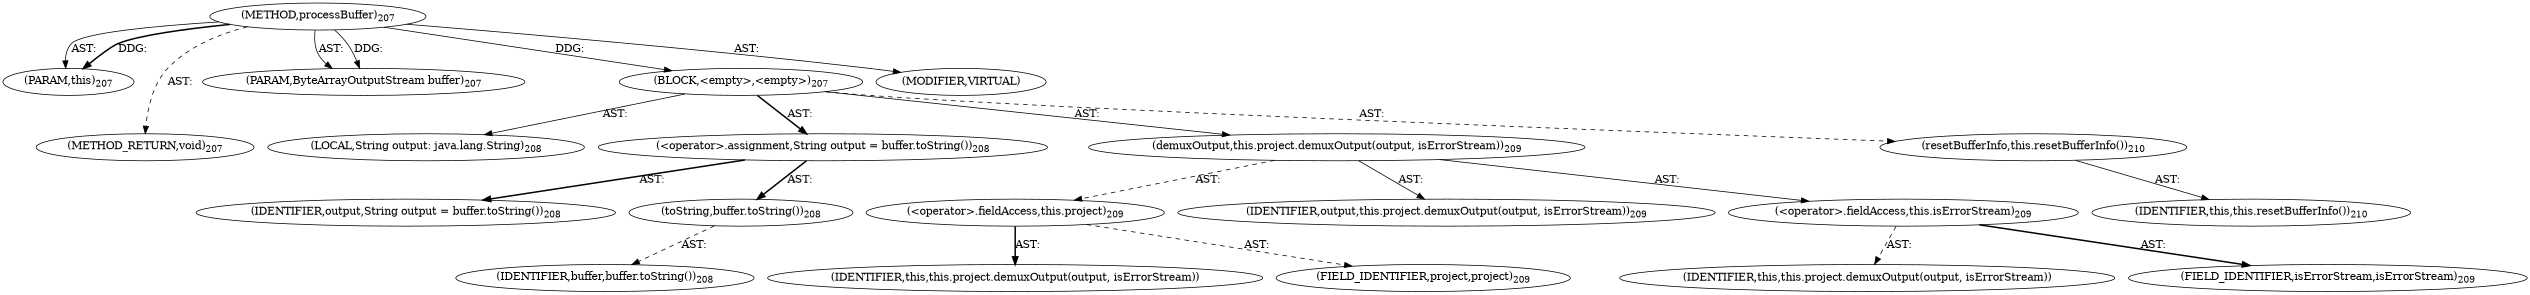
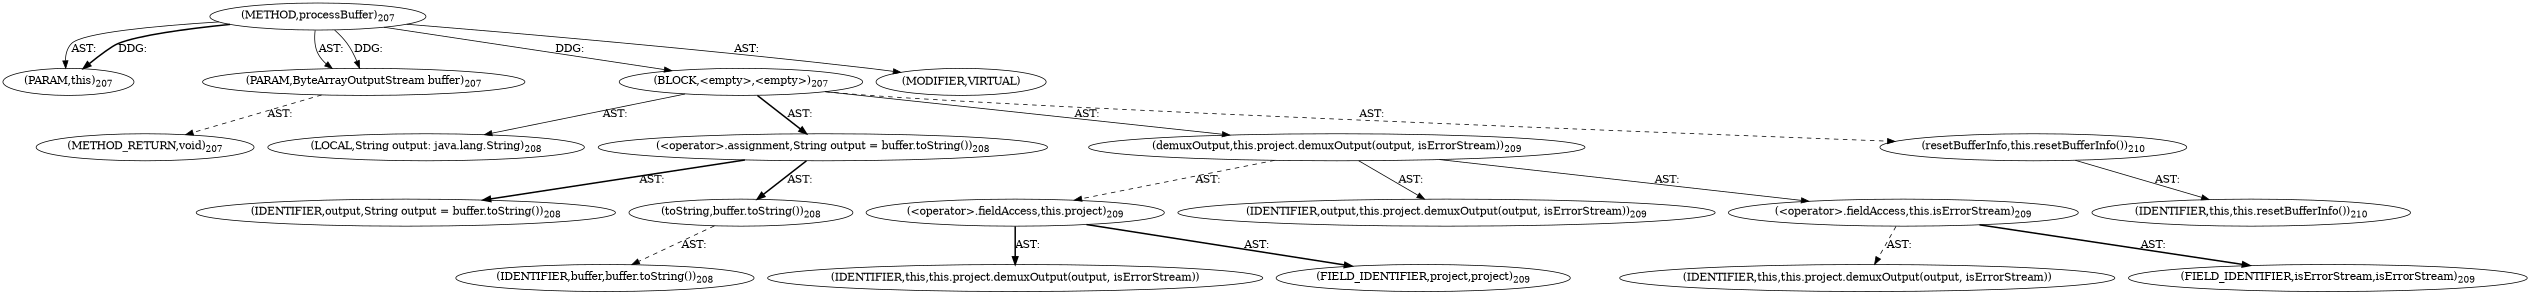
edge "(METHOD,processBuffer)" -> "(METHOD_RETURN,void)": now "(PARAM,ByteArrayOutputStream buffer)" -> "(METHOD_RETURN,void)"
edge "(<operator>.fieldAccess,this.project)" -> "(FIELD_IDENTIFIER,project,project)": style dashed -> bold
